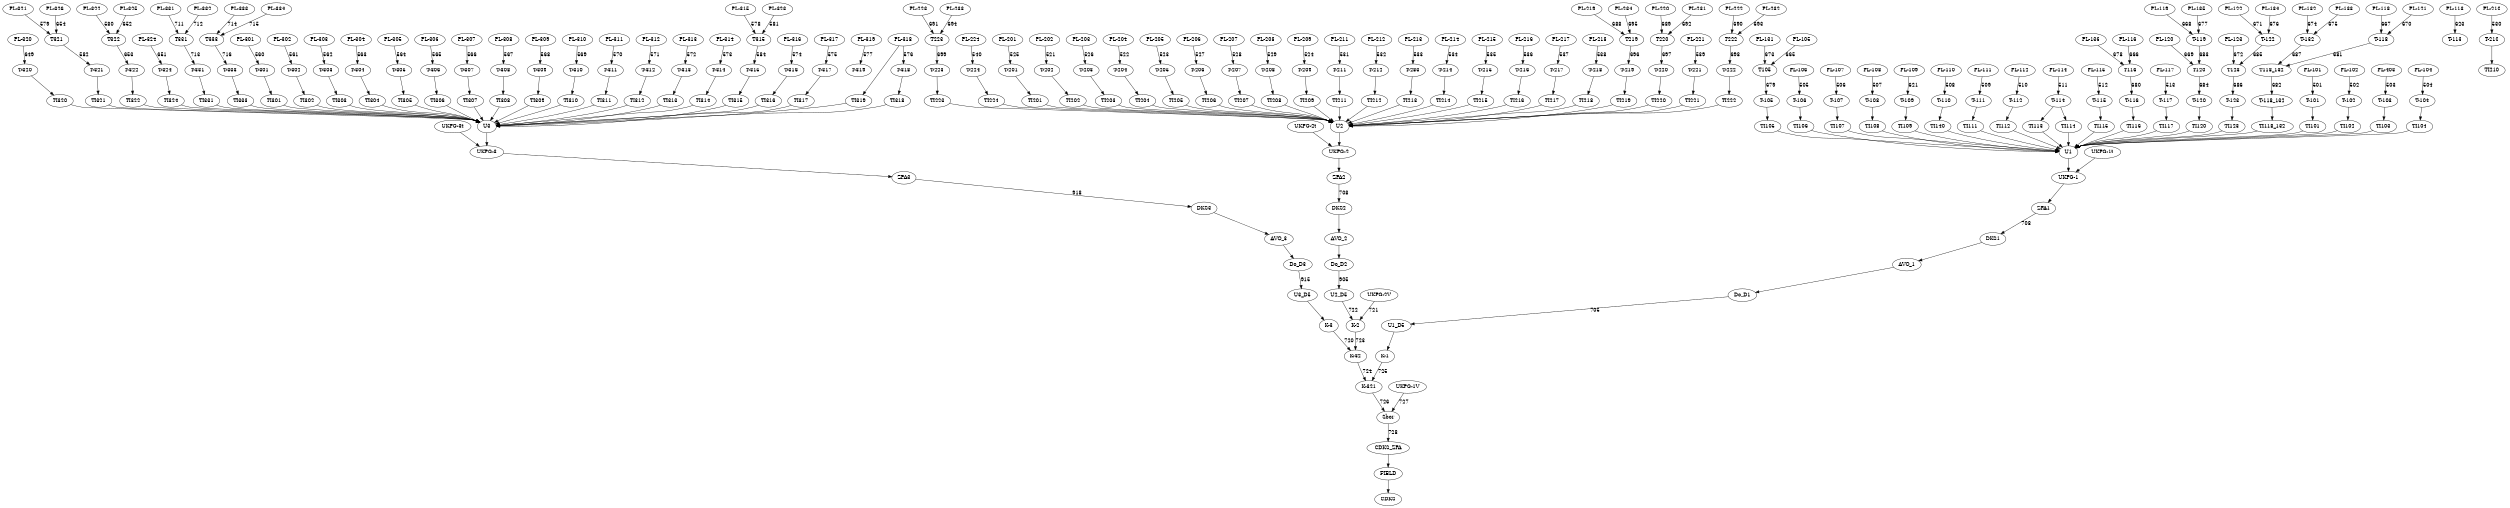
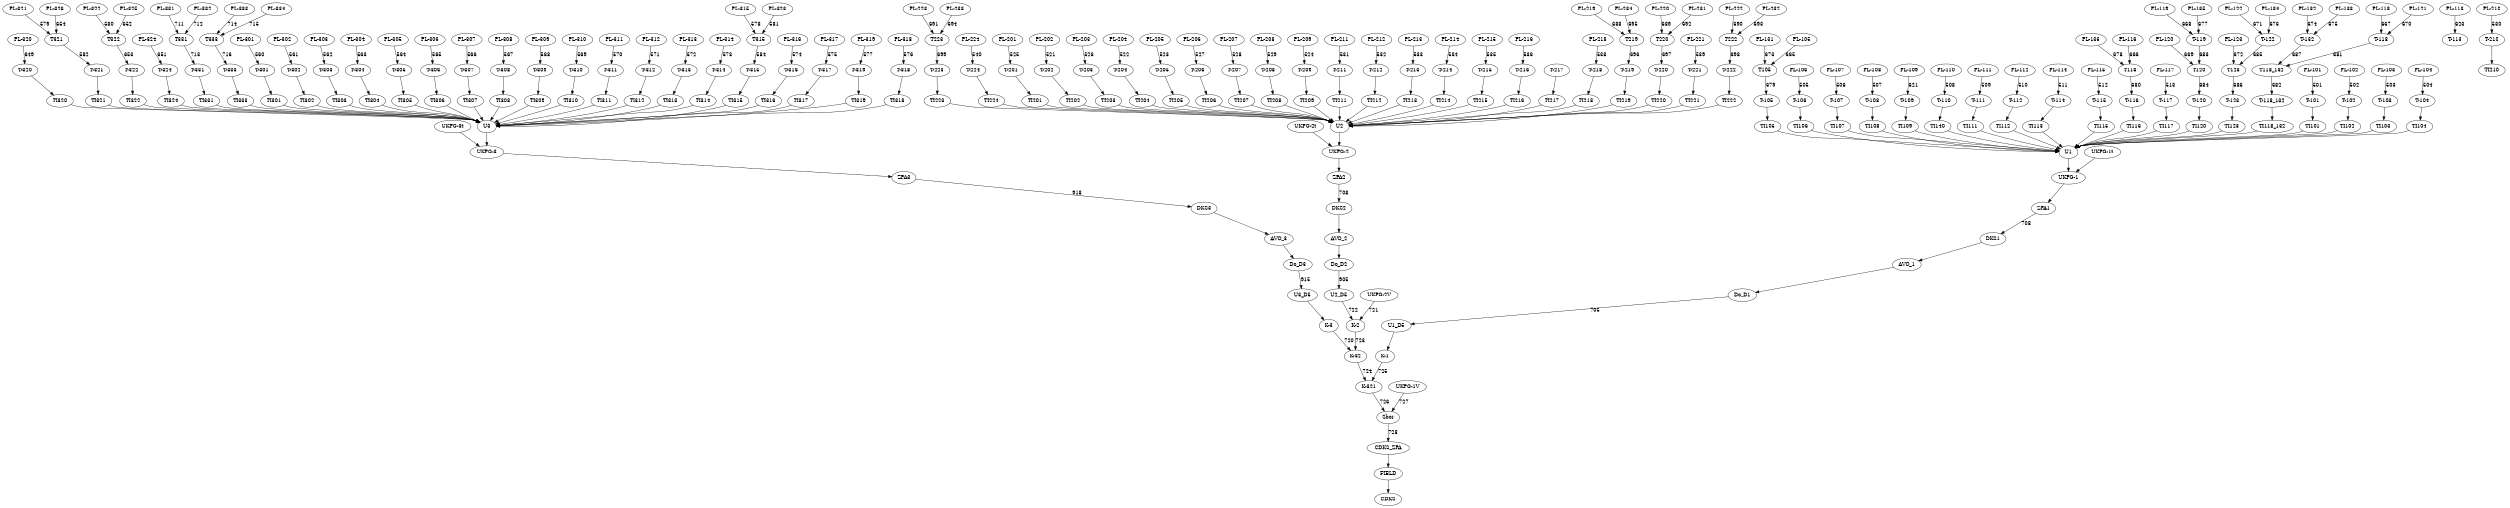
node "PL-217": removed
edge "PL-318" -> "TI319": now "T-319" -> "TI319"
node "T-283": label "T-283" -> "T-213"
node "PL-403": label "PL-403" -> "PL-103"
node "TI114": removed
